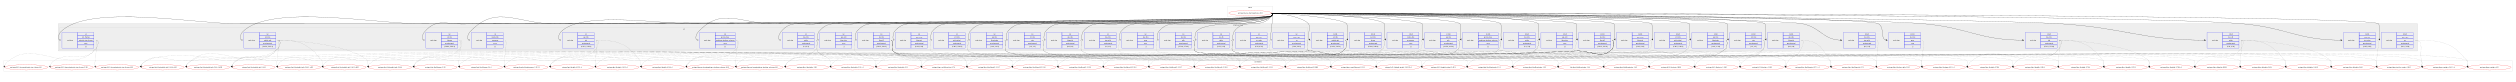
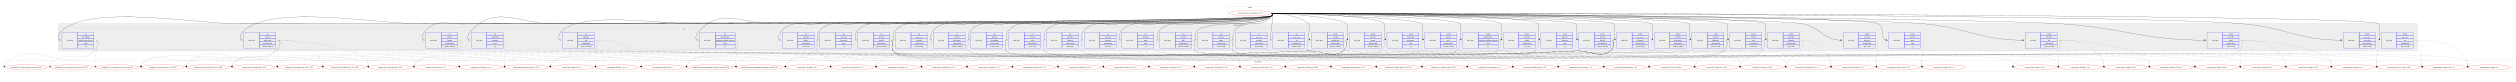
node "libs://gui-libs/libadwaita-1.4.4": label "libs://gui-libs/libadwaita-1.4.4" -> "portage://gui-libs/libadwaita-1.4.4"
node "portage://dev-libs/glib-2.78.6": removed
